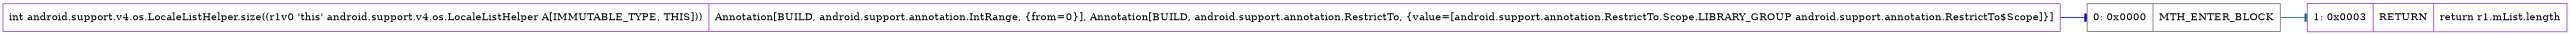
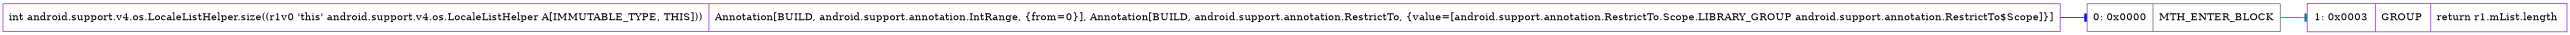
node "1: 0x0003": text "RETURN" -> "GROUP"
